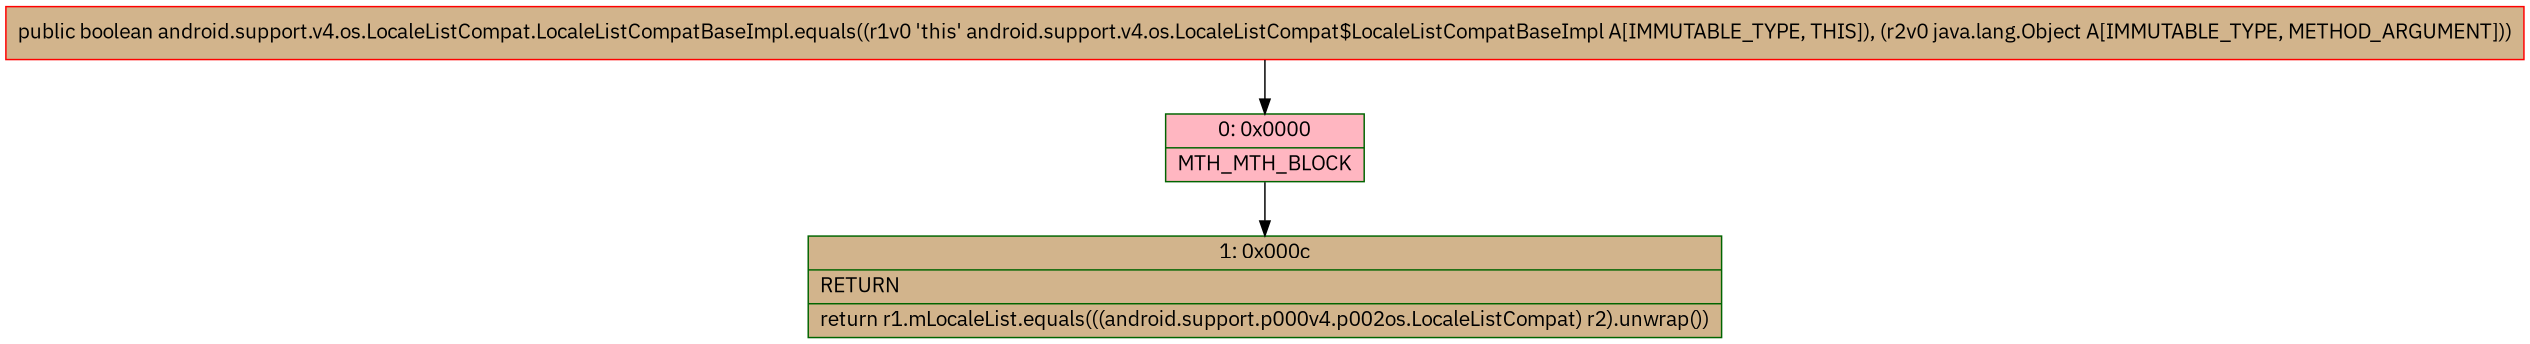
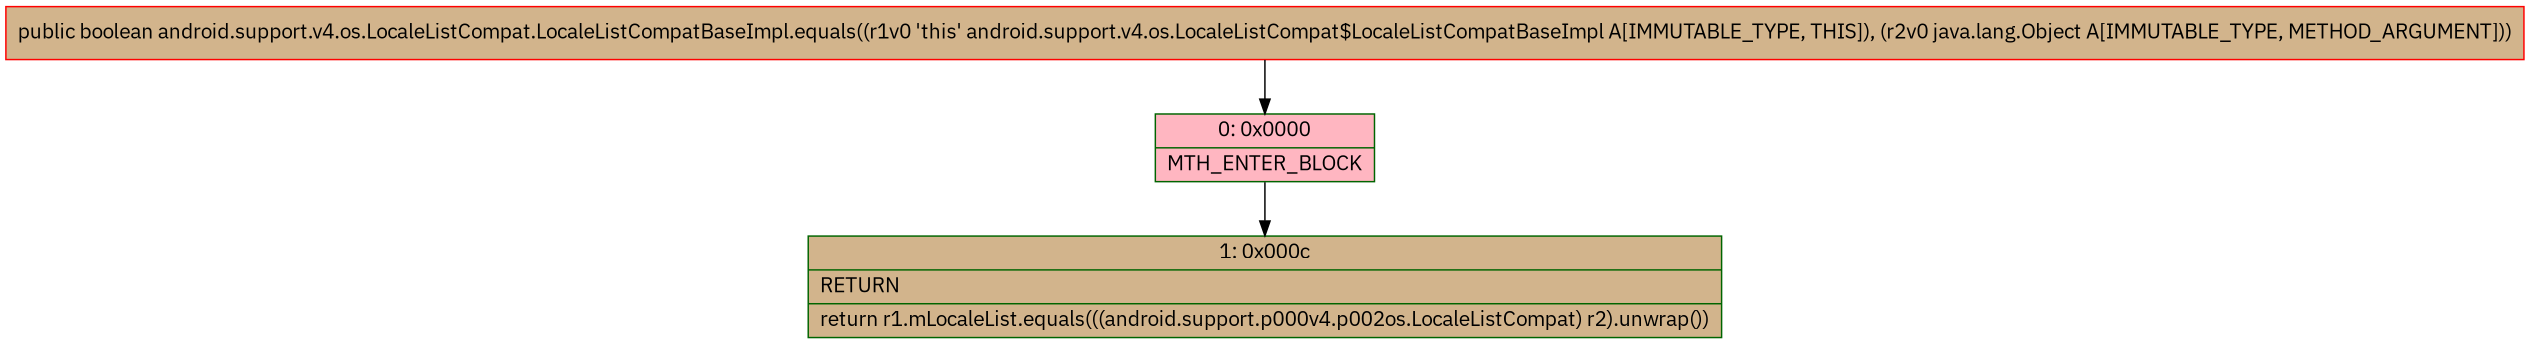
node "0: 0x0000": text "MTH_MTH_BLOCK" -> "MTH_ENTER_BLOCK"
